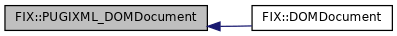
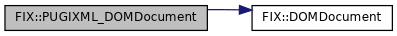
edge "FIX::DOMDocument" -> "FIX::PUGIXML_DOMDocument": reversed
